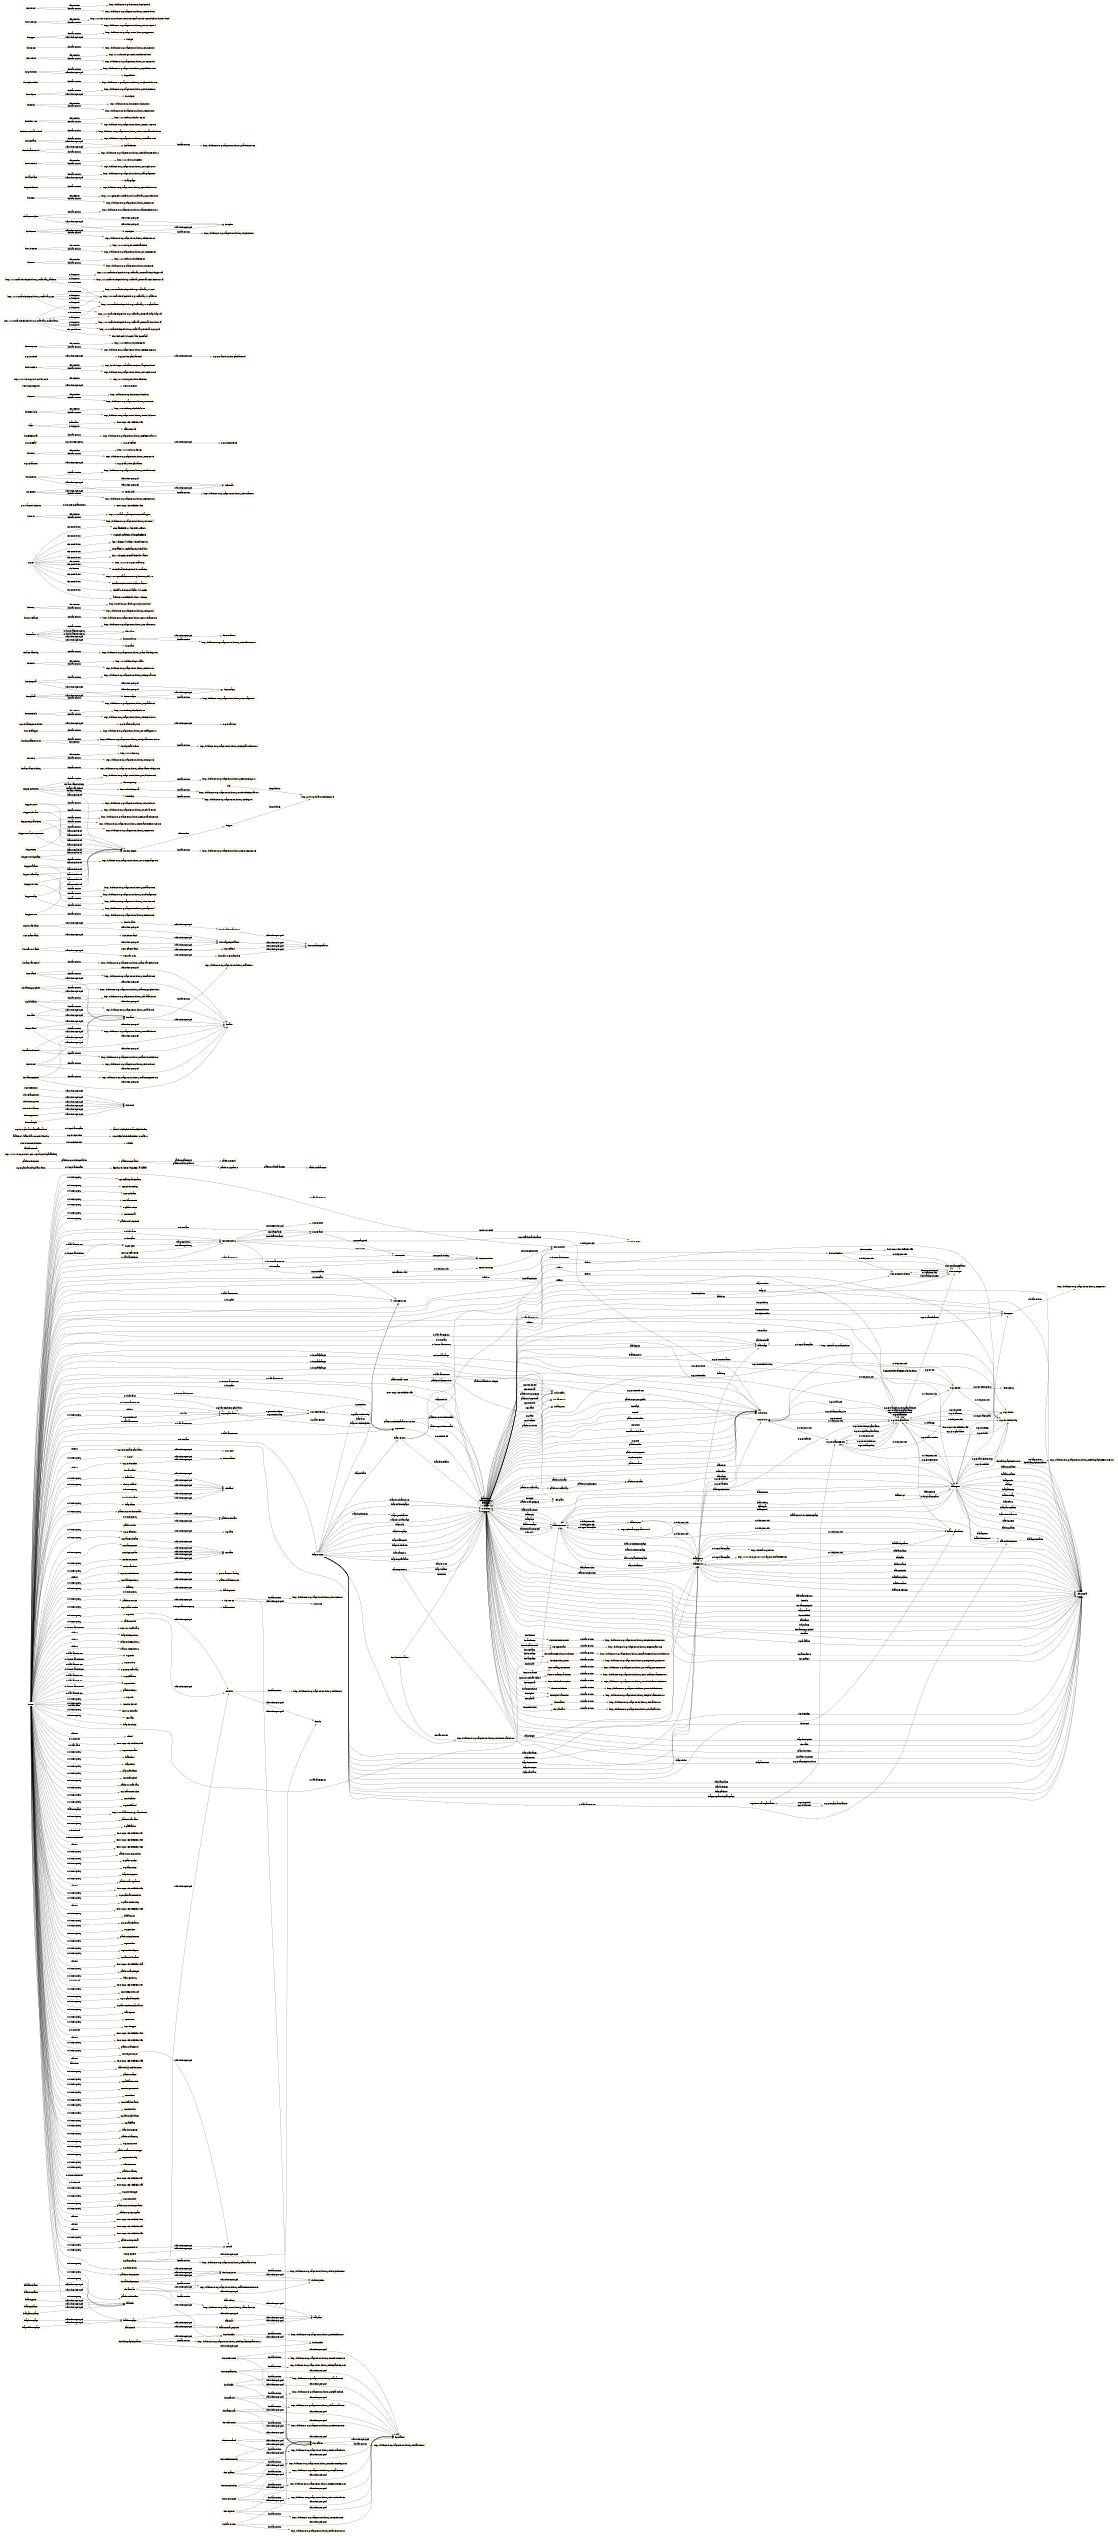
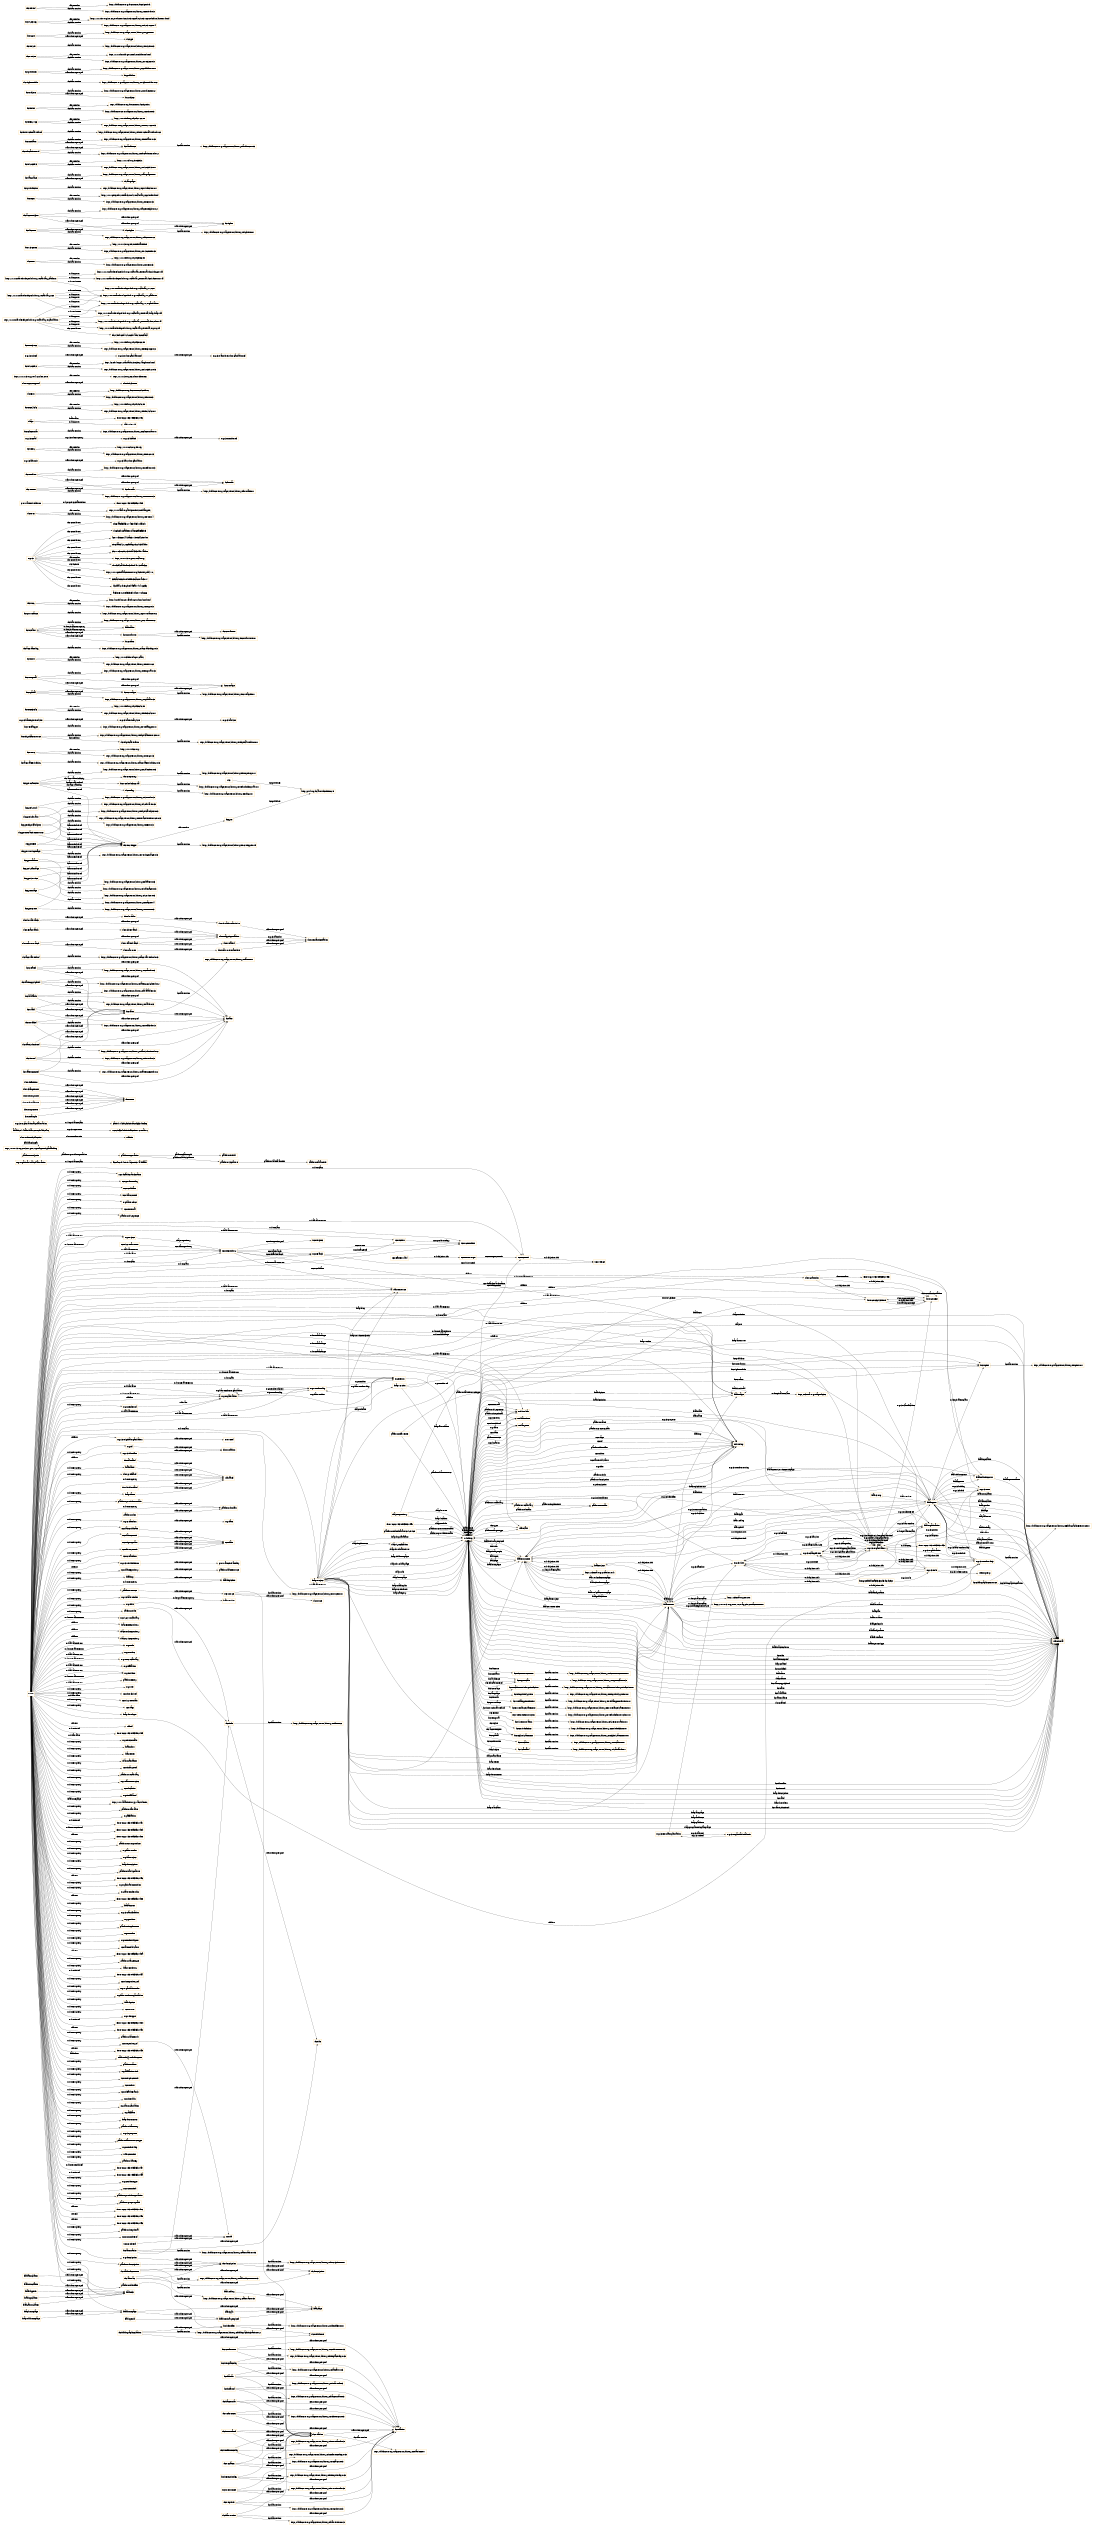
edge "skos:mappingRelation" -> "skos:semanticRelation": label "rdfs:subPropertyOf" -> "orgw3:basedAt"
edge "dct:SizeOrDuration" -> "owl:Thing": reversed
edge "orgw3:FormalOrganization" -> "orgw3:ChangeEvent": now "orgw3:FormalOrganization" -> "orgw3:Site"
node "dc:identifier": label "dc:identifier" -> "dc:meshhome"
